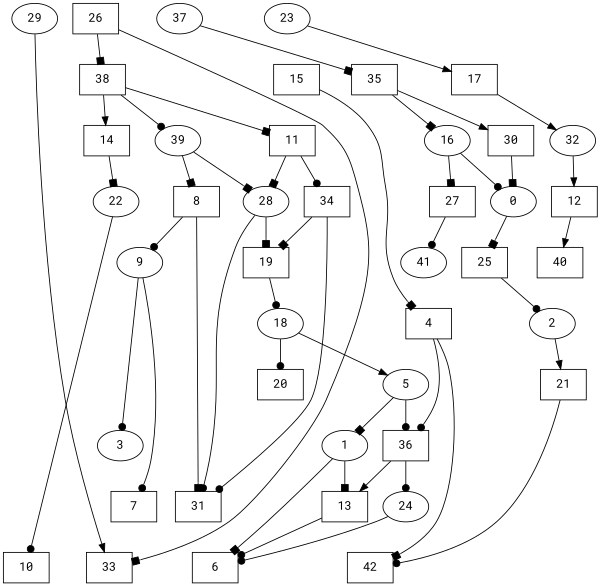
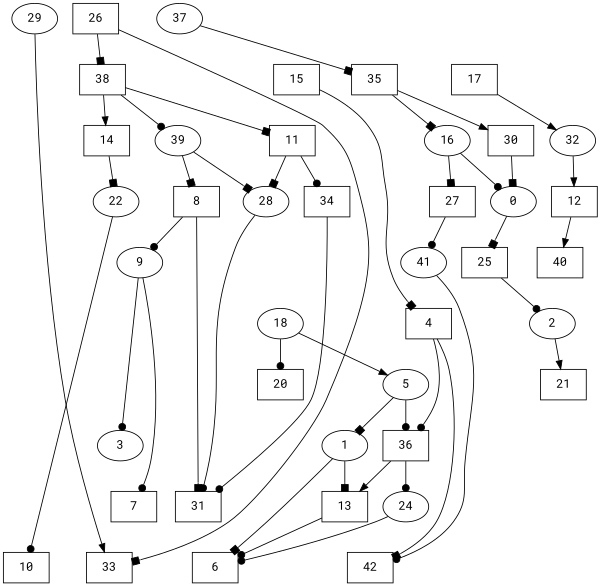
node "23": removed
node "19": removed
edge "21" -> "42": now "41" -> "42"
